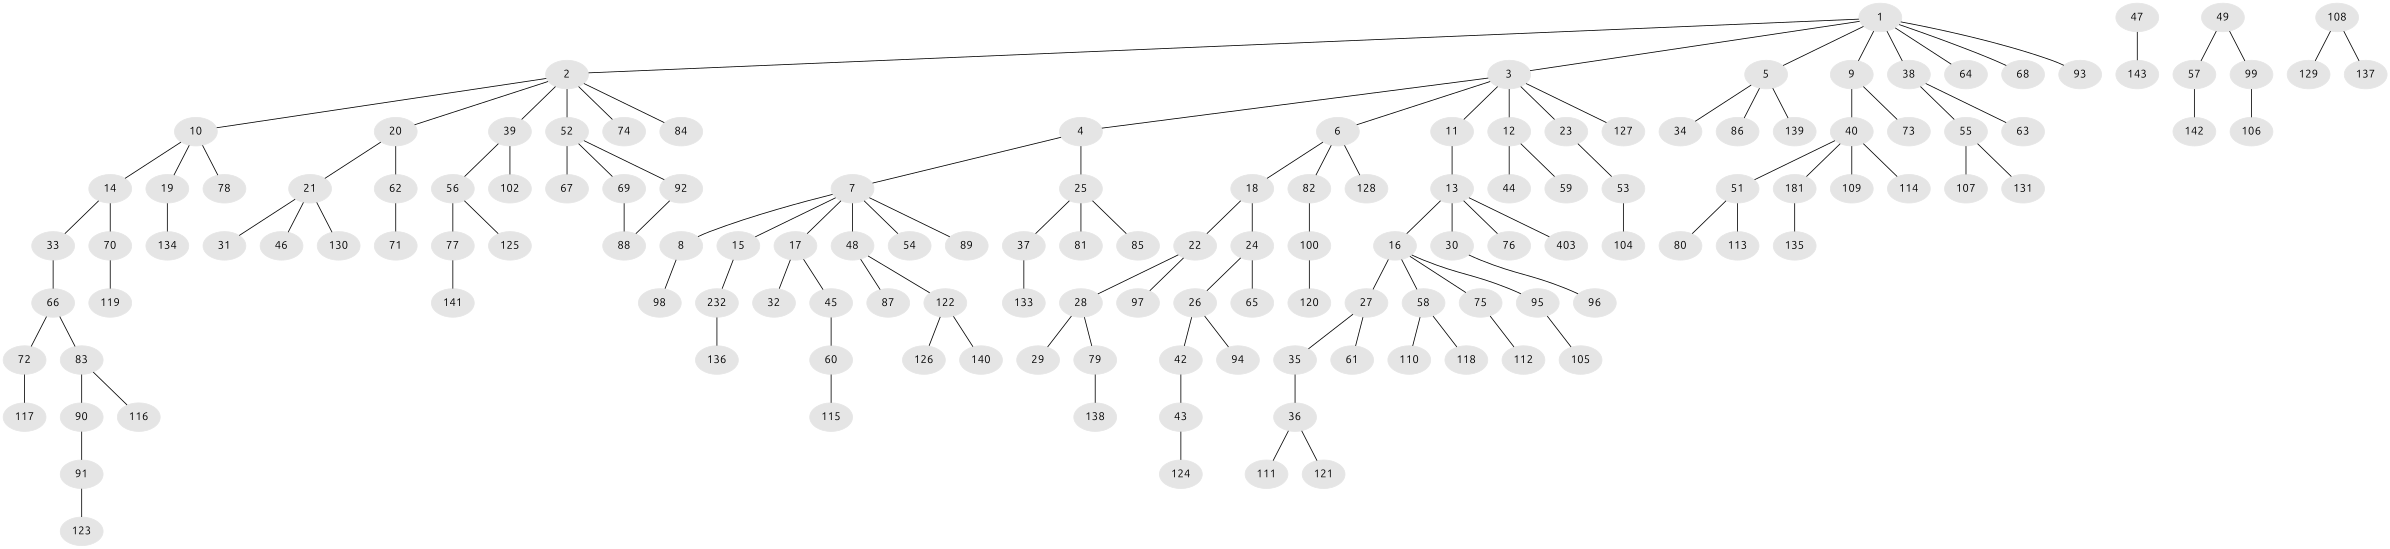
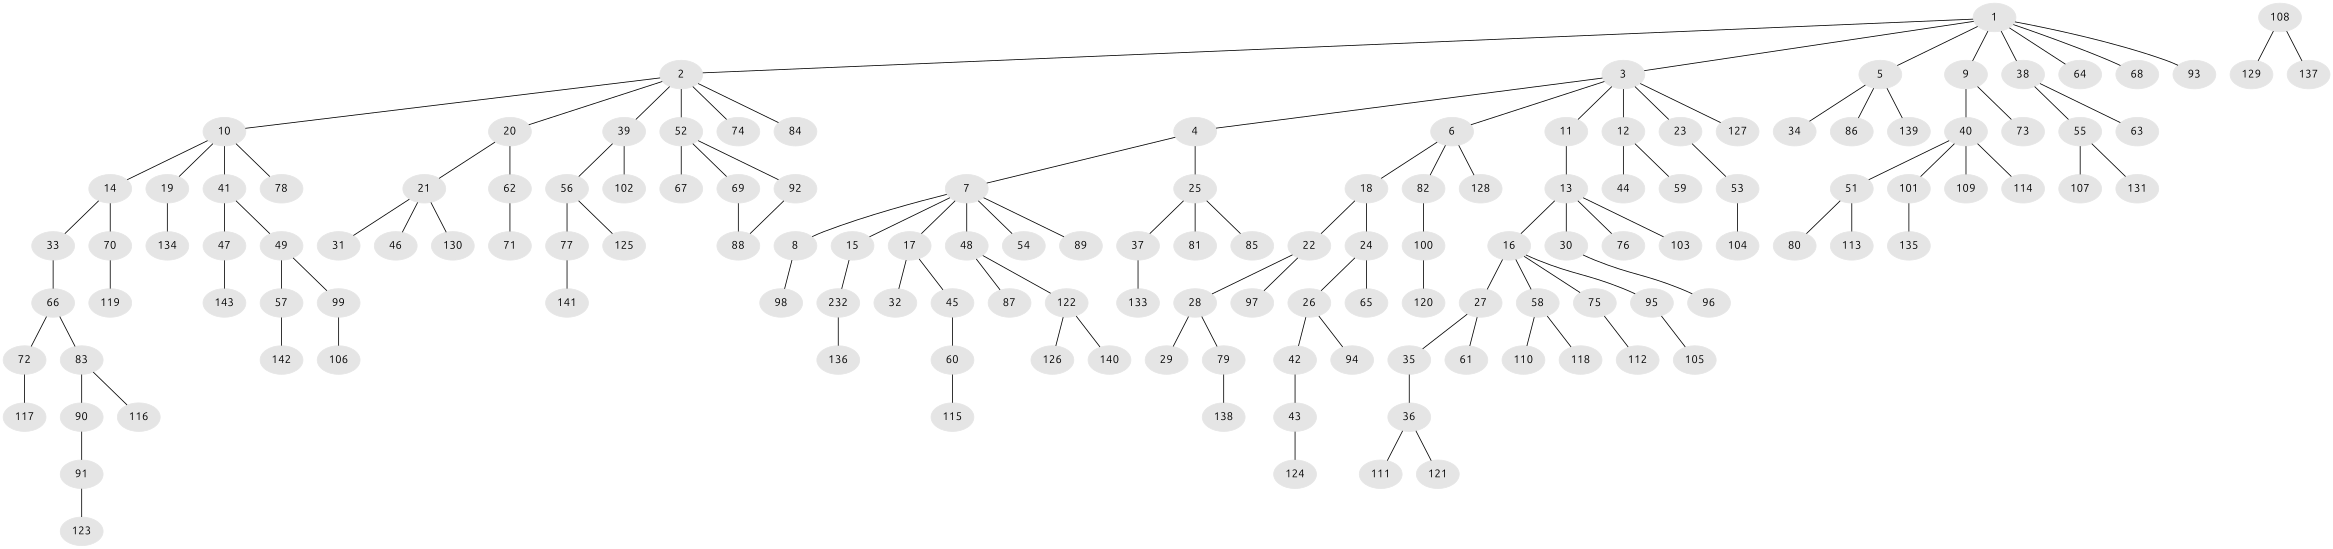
node "41": added
node "181": label "181" -> "101"
node "403": label "403" -> "103"
